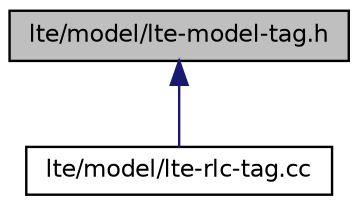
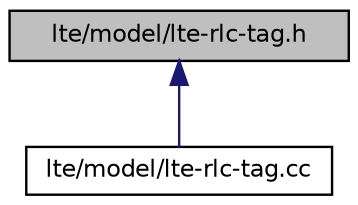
node "lte/model/lte-model-tag.h": label "lte/model/lte-model-tag.h" -> "lte/model/lte-rlc-tag.h"
